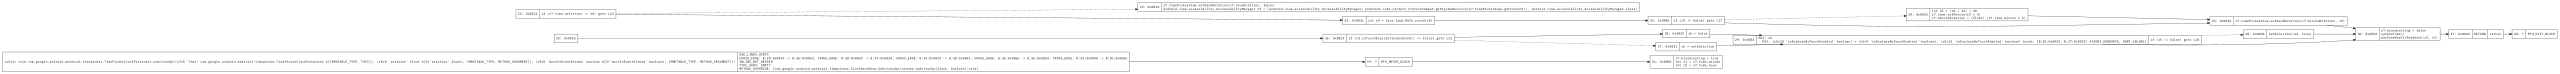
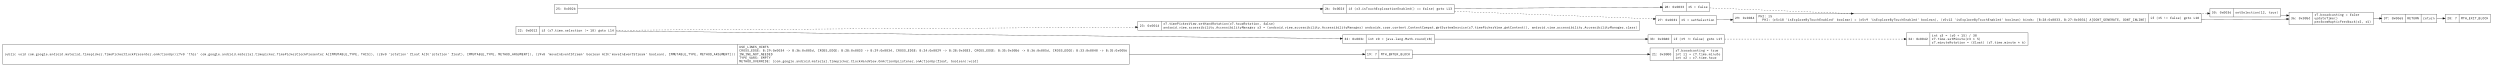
node "35: 0x0056": removed
edge "28: 0x0033" -> "29: 0x0034": style solid -> dashed
